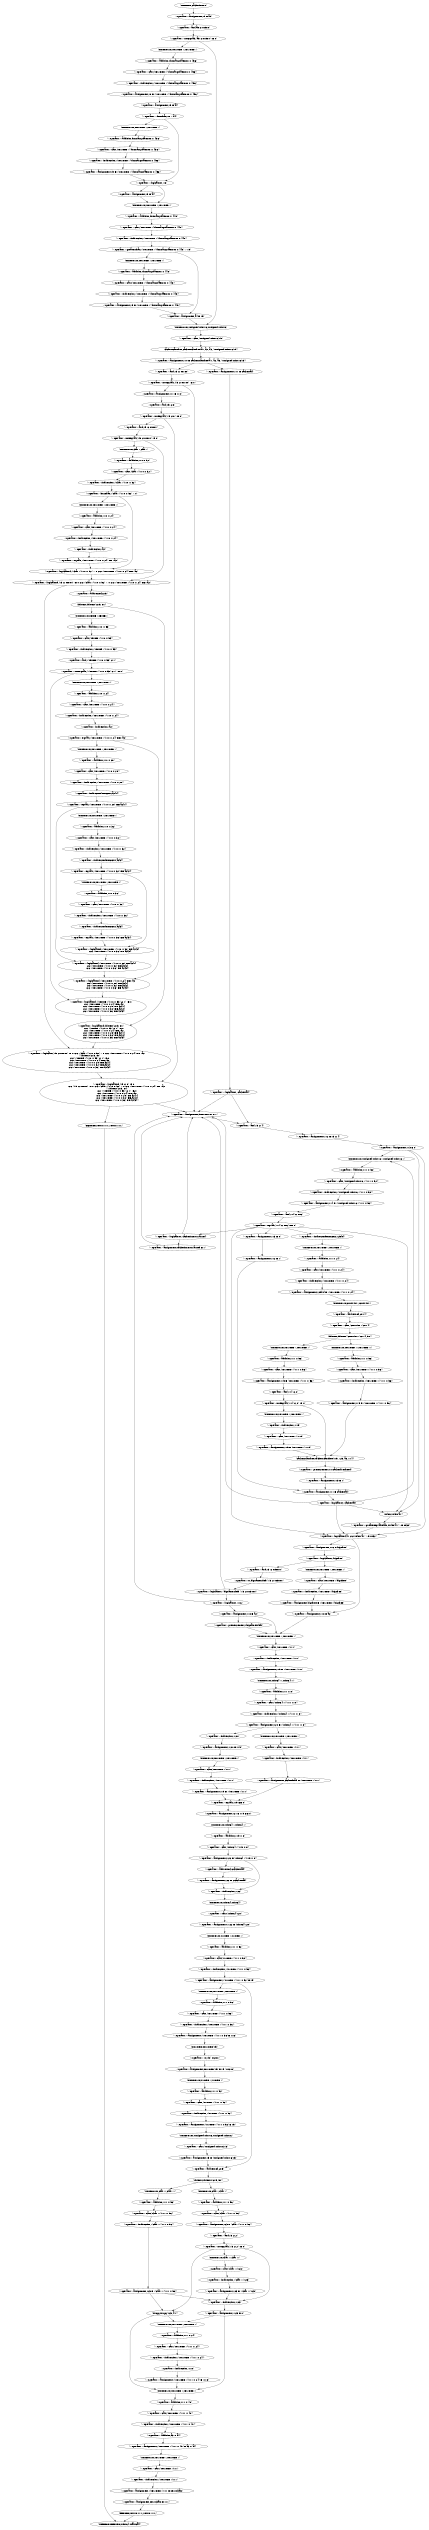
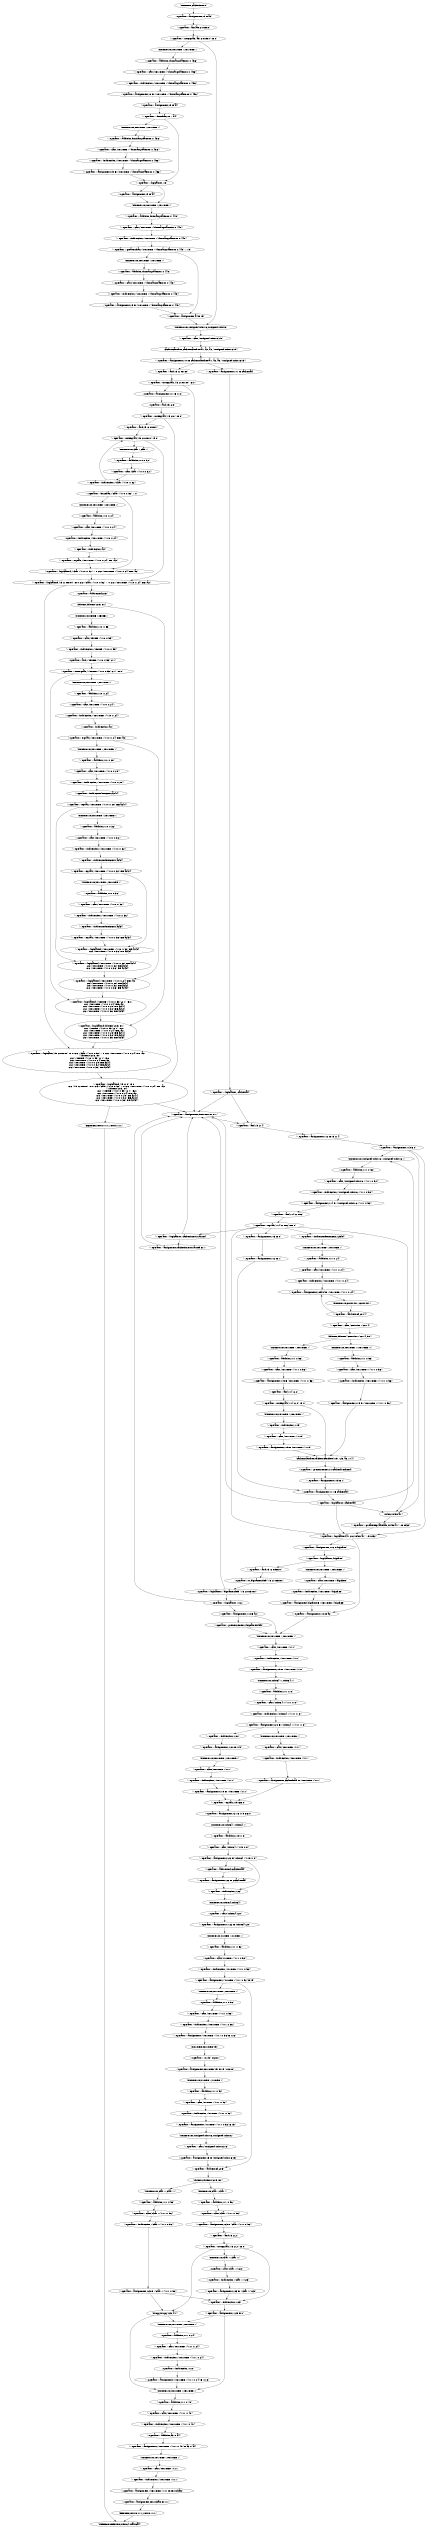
edge "(<operator>.indirection,*(char *)(v10 + 52))" -> "(<operator>.lessThan,*(char *)(v10 + 52) < 0)": now "(<operator>.indirection,*(char *)(v10 + 52))" -> "(<operator>.notEquals,(v5 & 0x80u) != 0)"
edge "(<operator>.addressOf,&v14)" -> "(<operator>.cast,(const int *)&v14)": now "(<operator>.addressOf,&v14)" -> "(<operator>.assignment,v25[0] = *(_OWORD *)(v11 + 24))"
